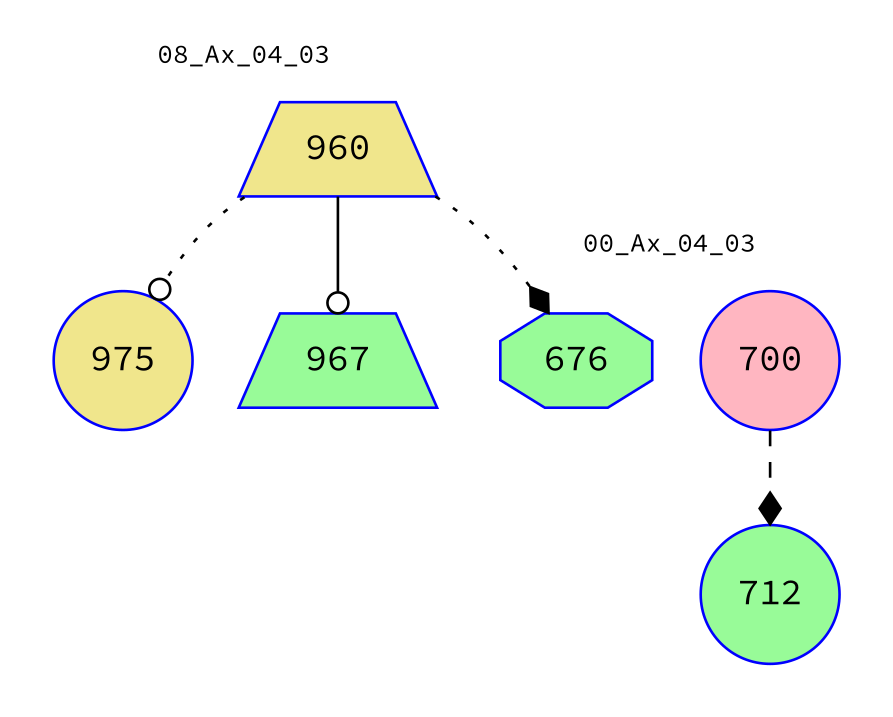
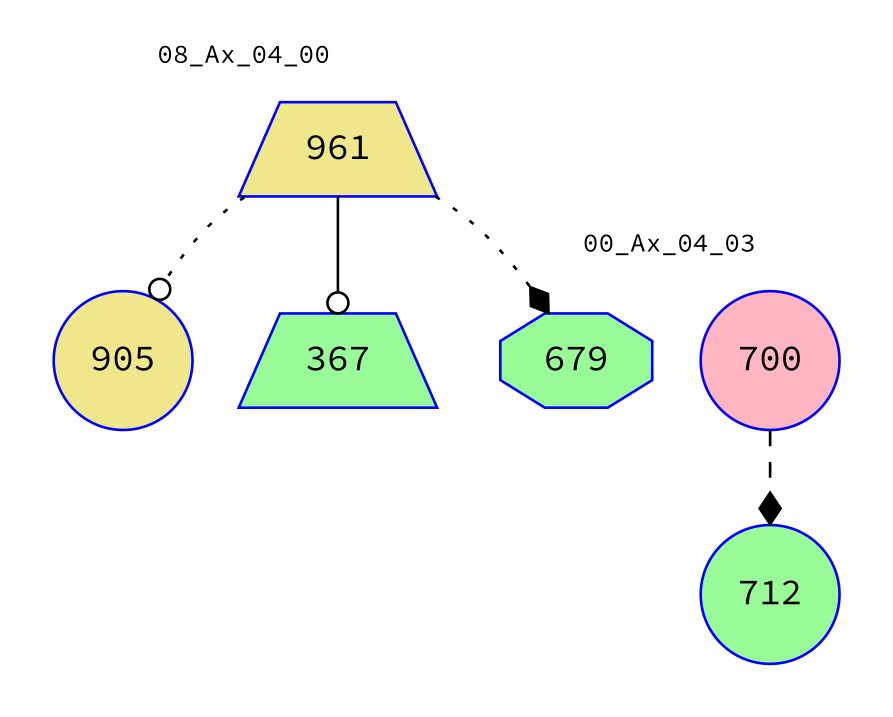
cluster "08_Ax_04_03": label "08_Ax_04_03" -> "08_Ax_04_00"
node "960": label "960" -> "961"
node "975": label "975" -> "905"
node "967": label "967" -> "367"
node "676": label "676" -> "679"
